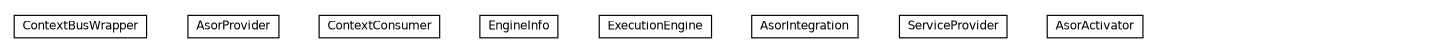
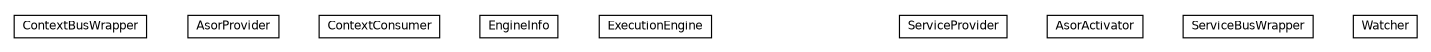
node "AsorIntegration": removed
node "ServiceBusWrapper": added
node "Watcher": added
